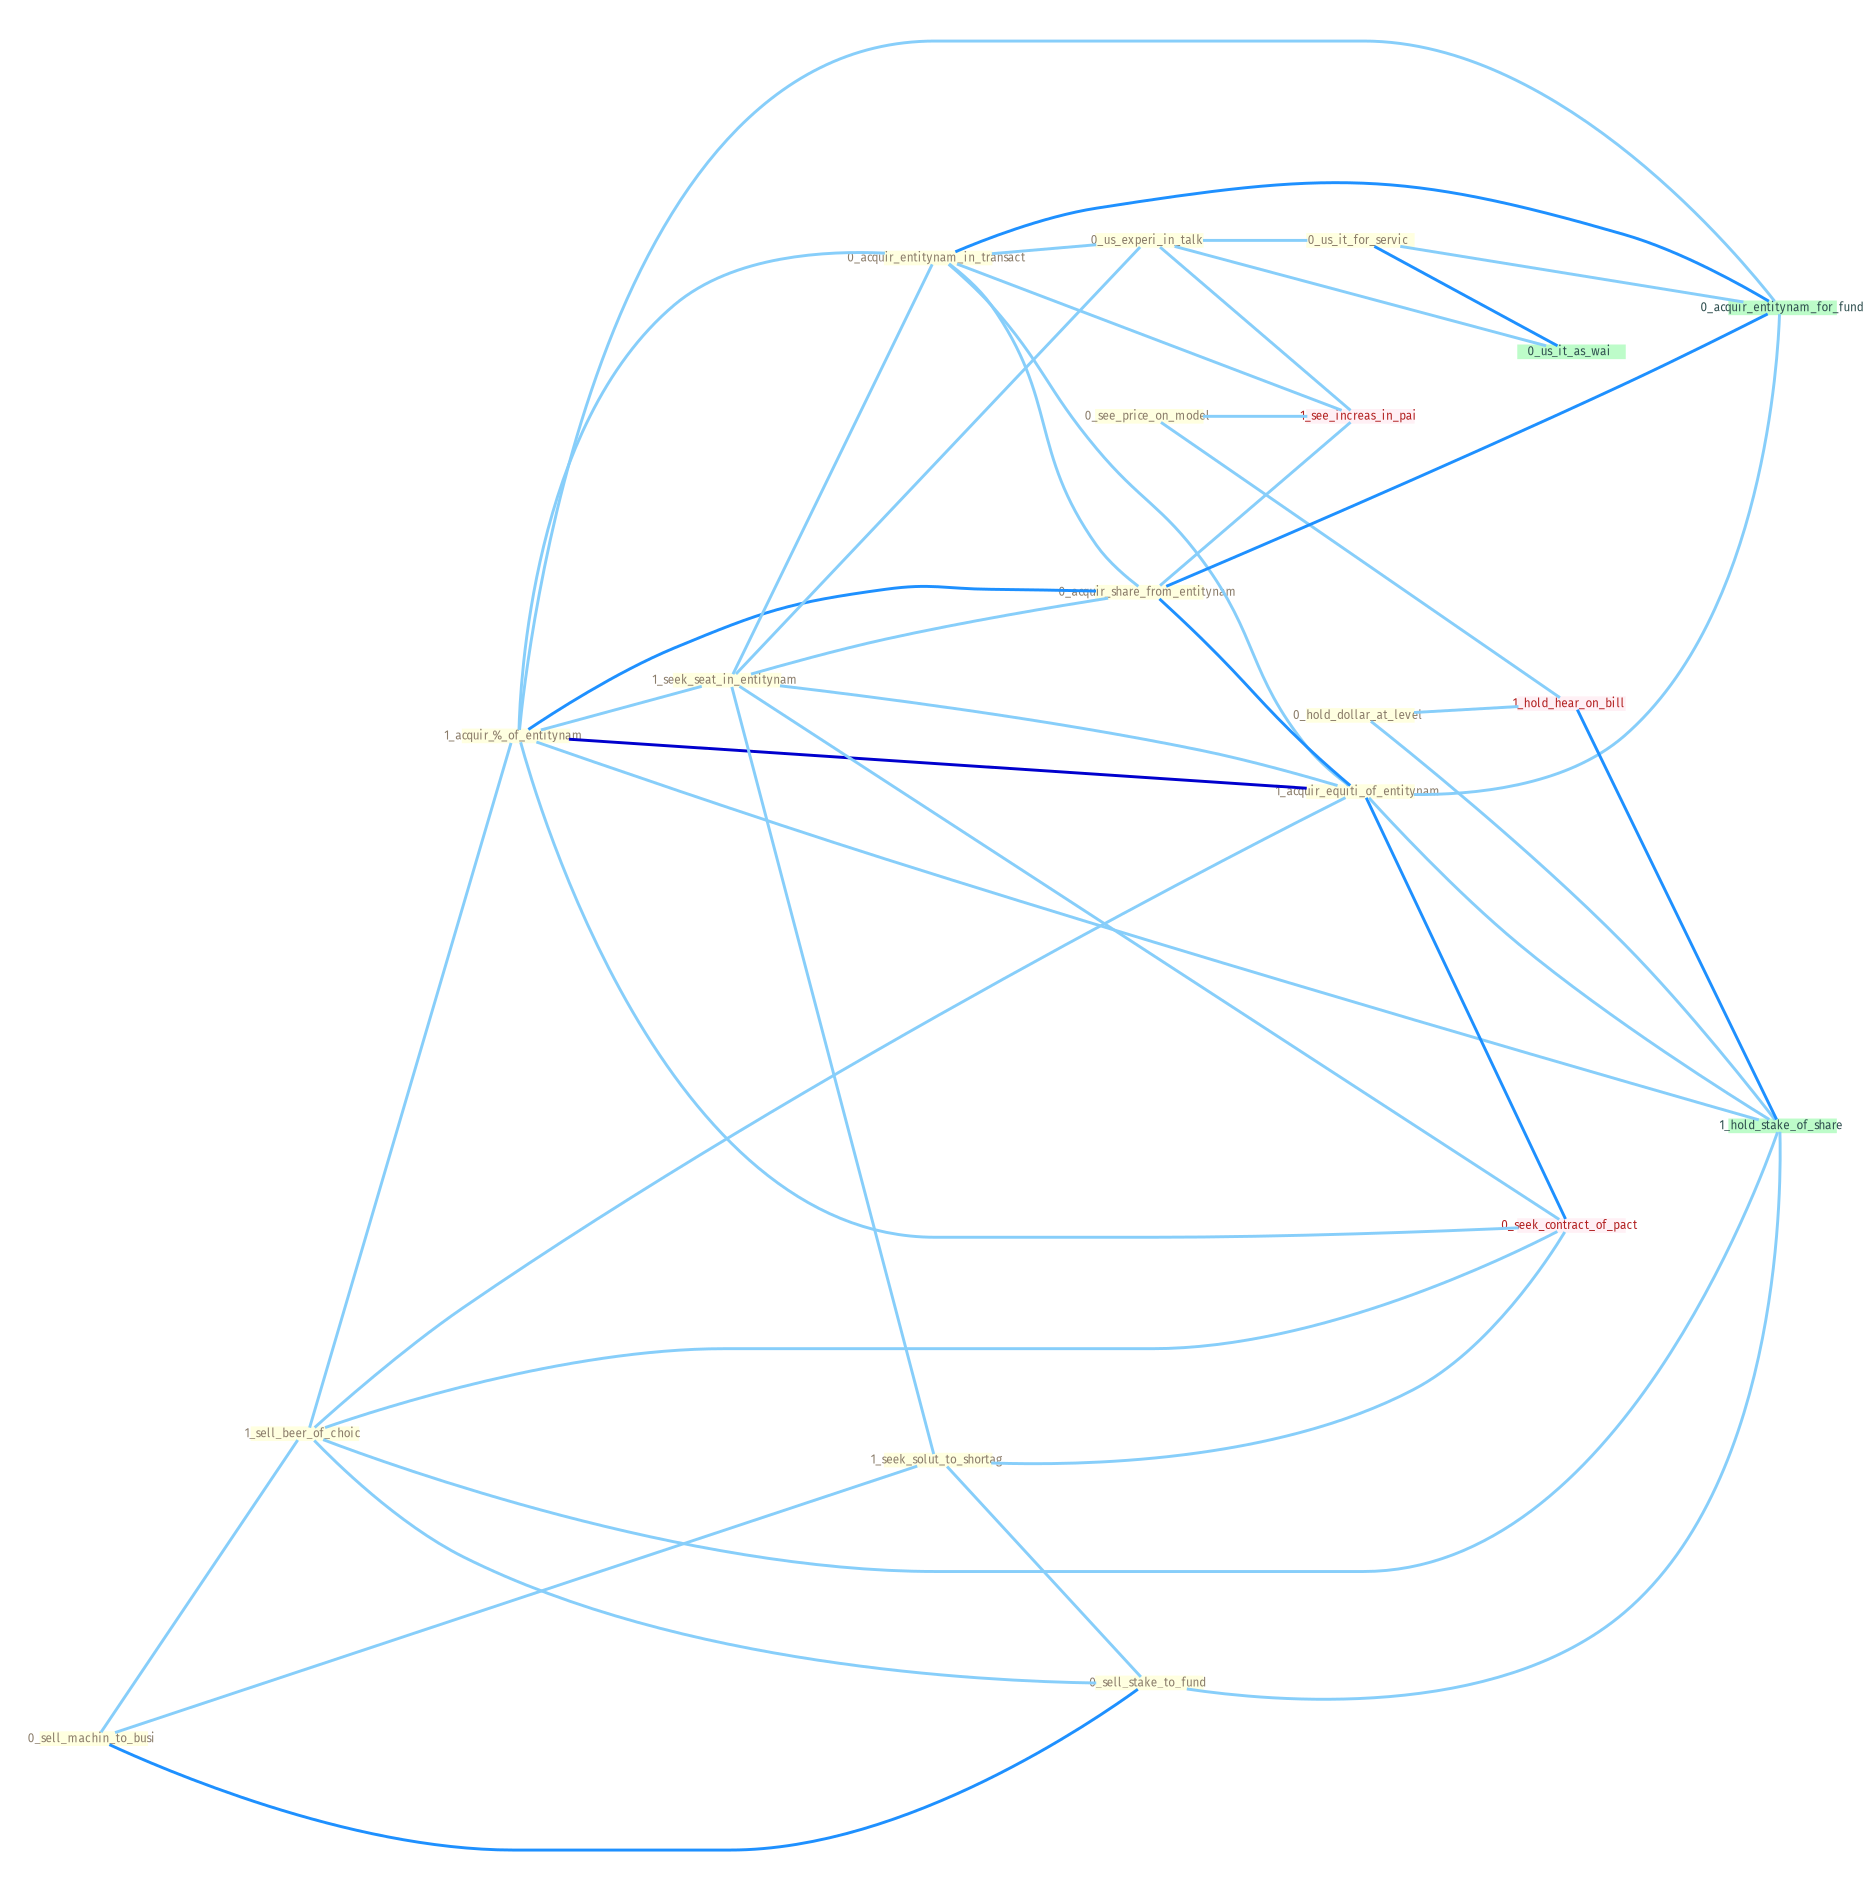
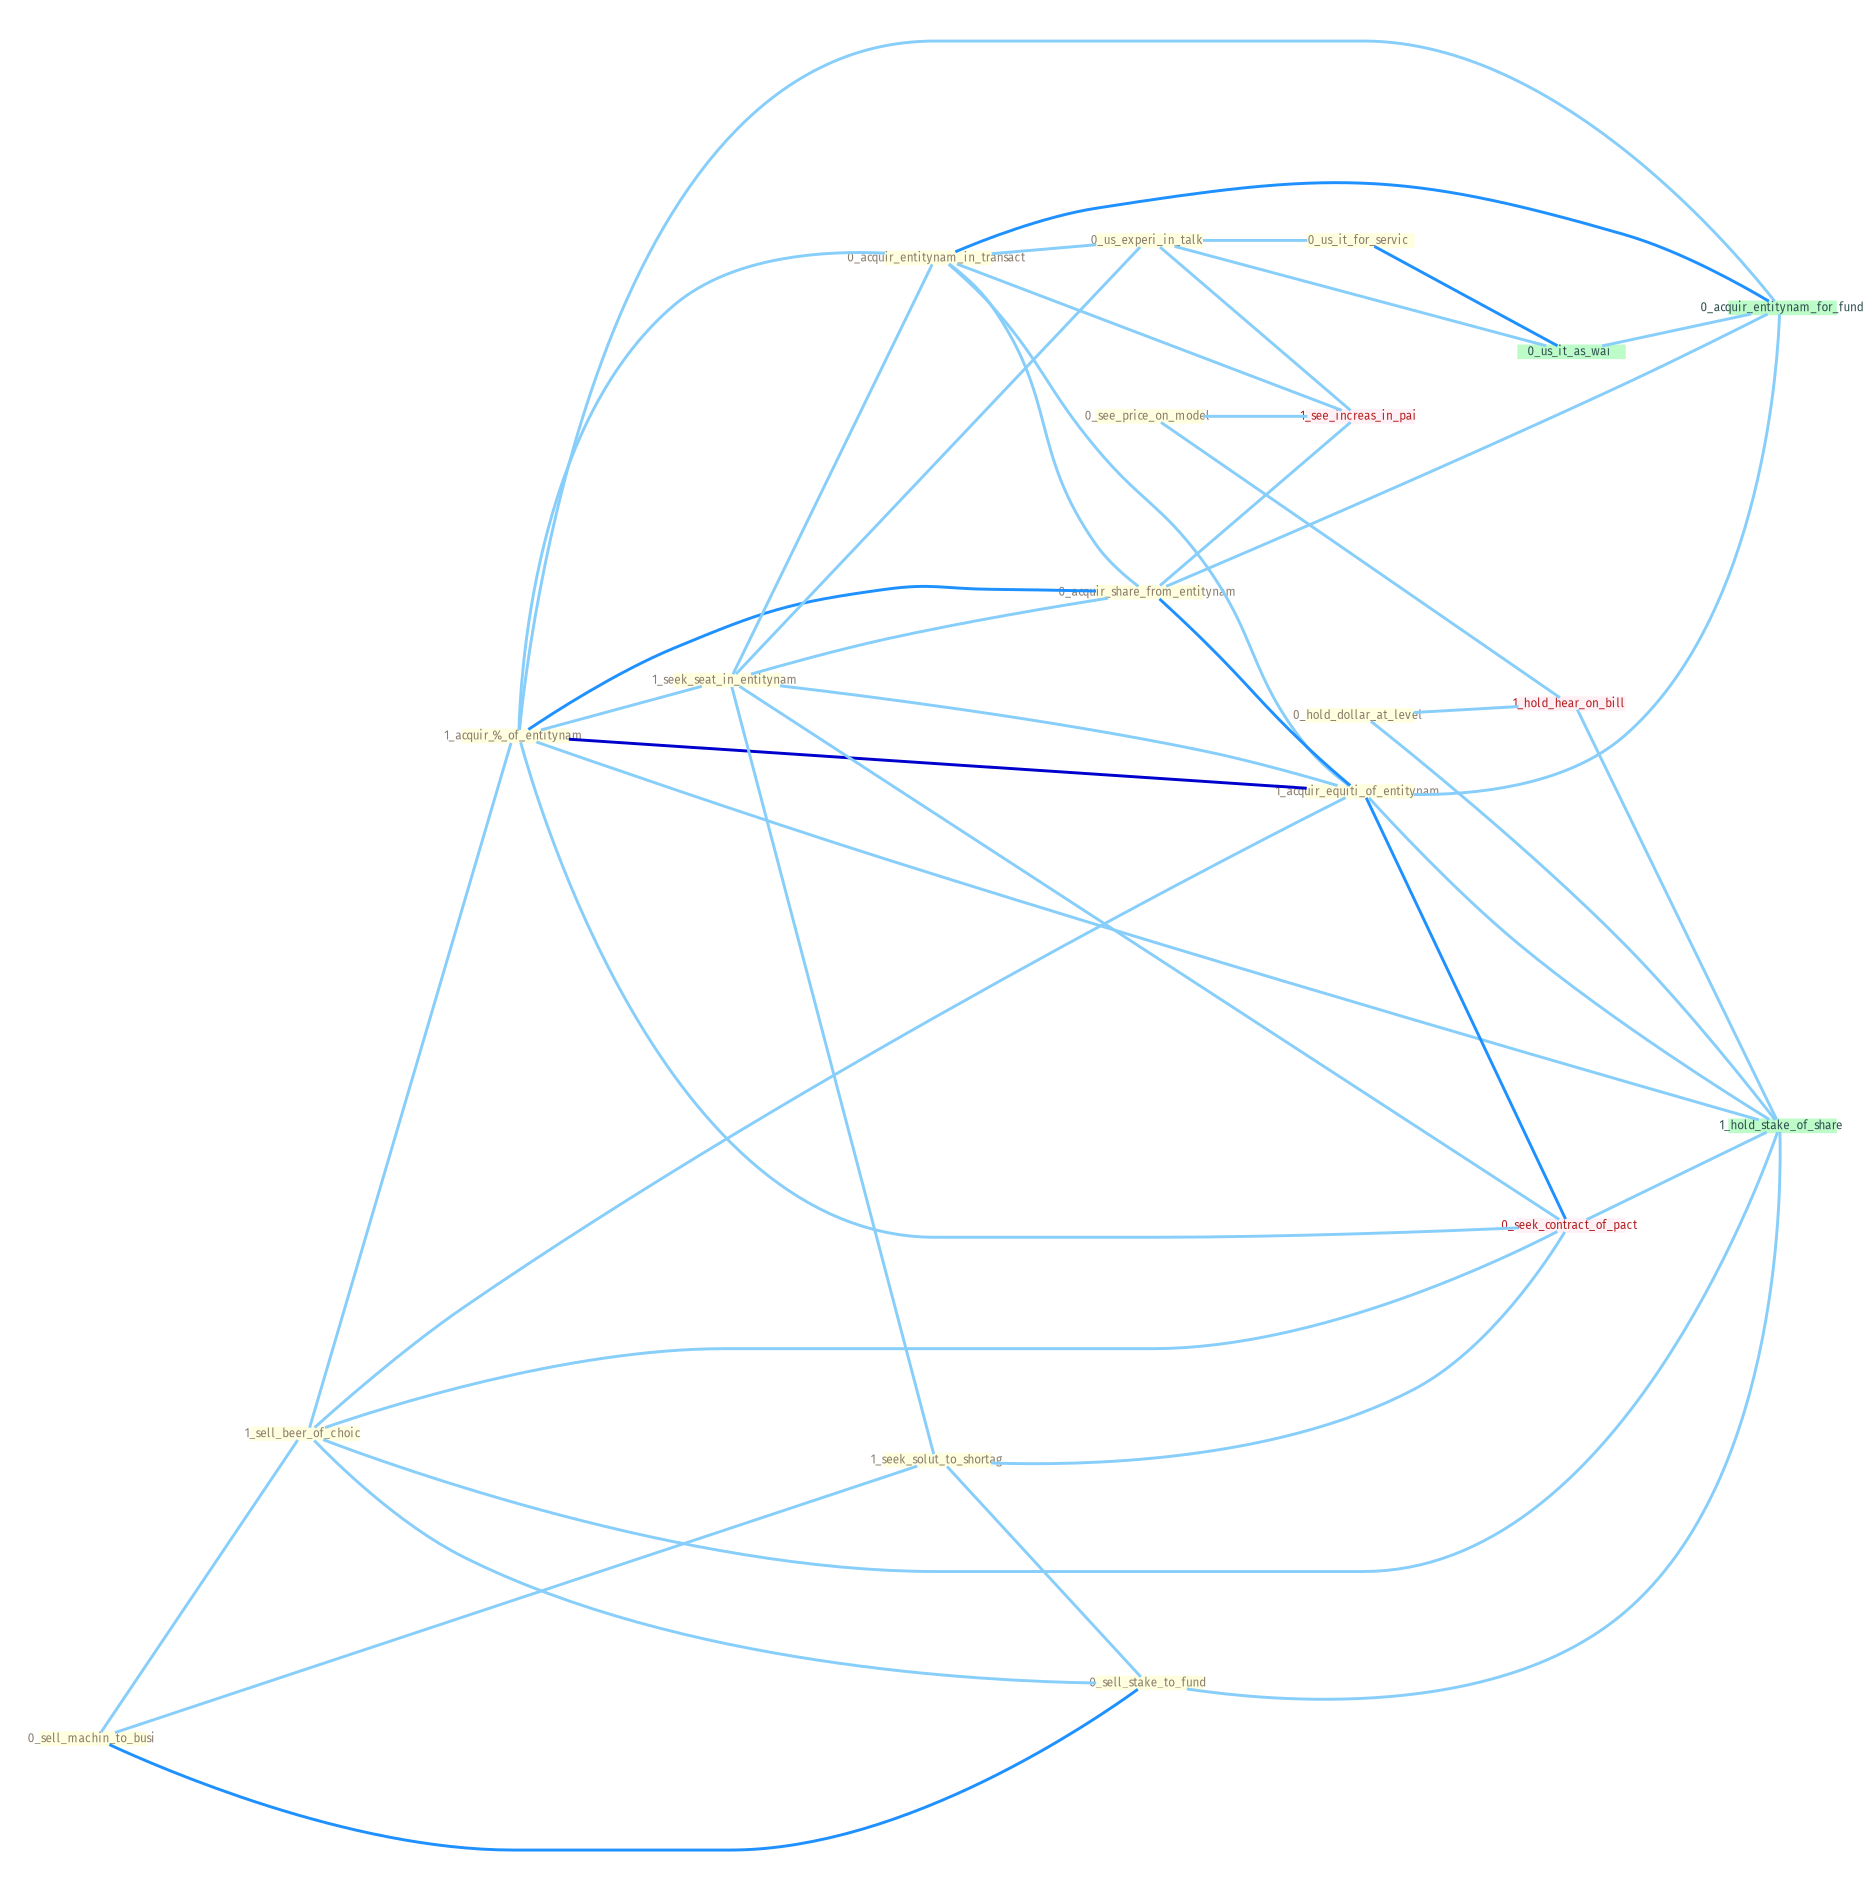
edge "0_us_it_for_servic" -- "0_acquir_entitynam_for_fund": now "0_us_it_as_wai" -- "0_acquir_entitynam_for_fund"
edge "0_acquir_entitynam_for_fund" -- "0_acquir_share_from_entitynam": color #1e90ff -> #87cefa
edge "1_hold_hear_on_bill" -- "1_hold_stake_of_share": color #1e90ff -> #87cefa
edge "1_hold_stake_of_share" -- "0_seek_contract_of_pact": added
